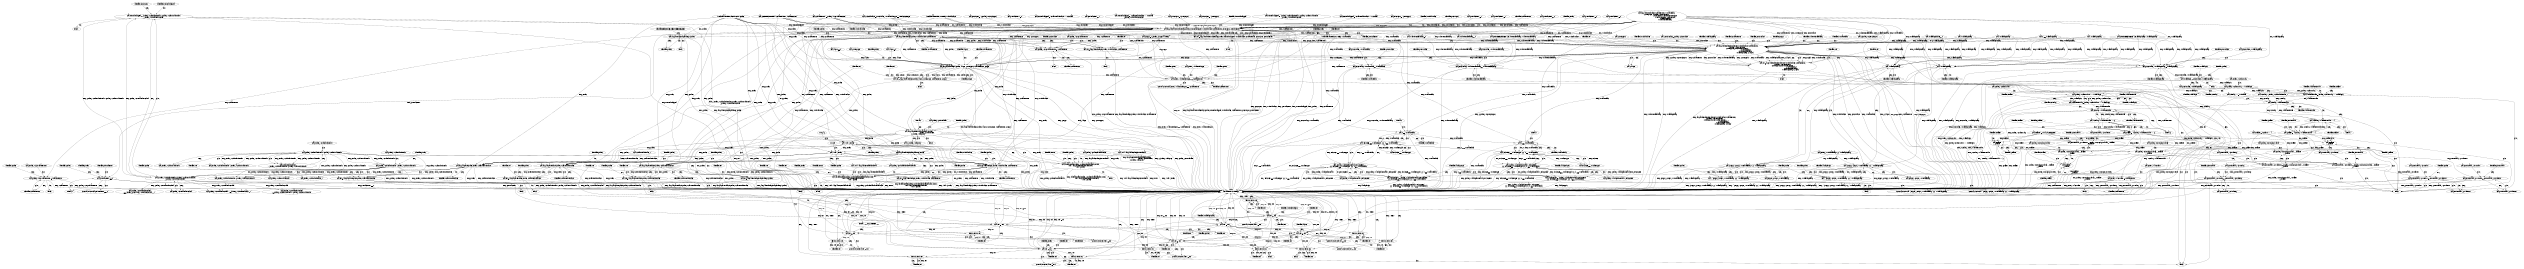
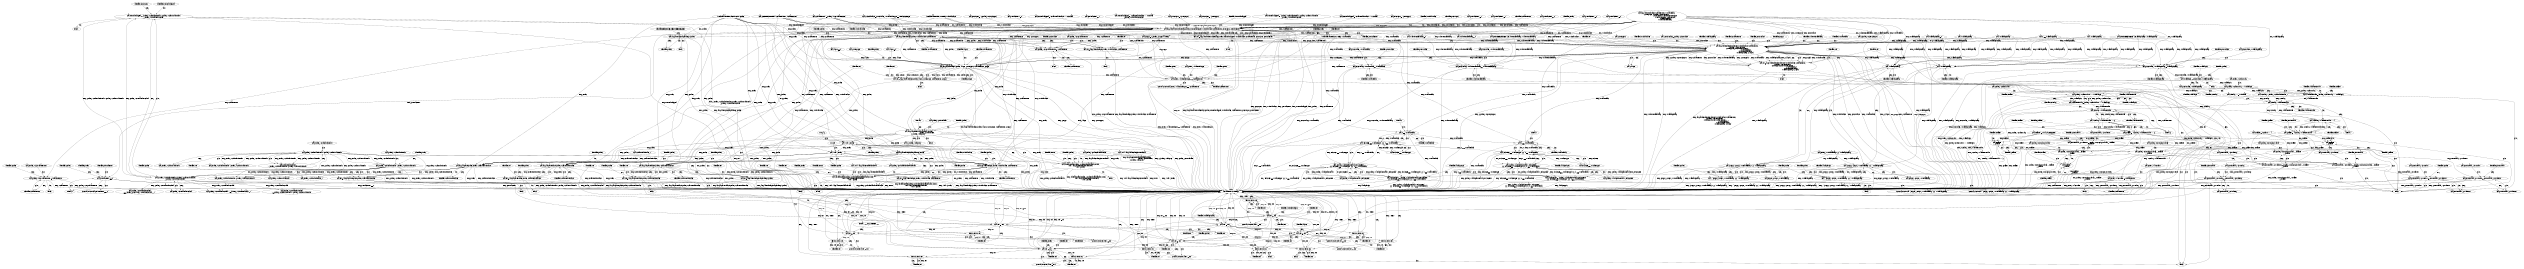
node "(Call,u1_field_pic_islice = 0)": label "(Call,u1_field_pic_islice = 0)" -> "(Call,u1_field_pic_flag = 0)"
edge "(Call,u2_first_mb_in_slice - 1)" -> "(Call,ih264d_parse_pslice(ps_dec, u2_first_mb_in_slice))": label "SLICE: u2_first_mb_in_slice" -> "DDG: u2_first_mb_in_slice"
